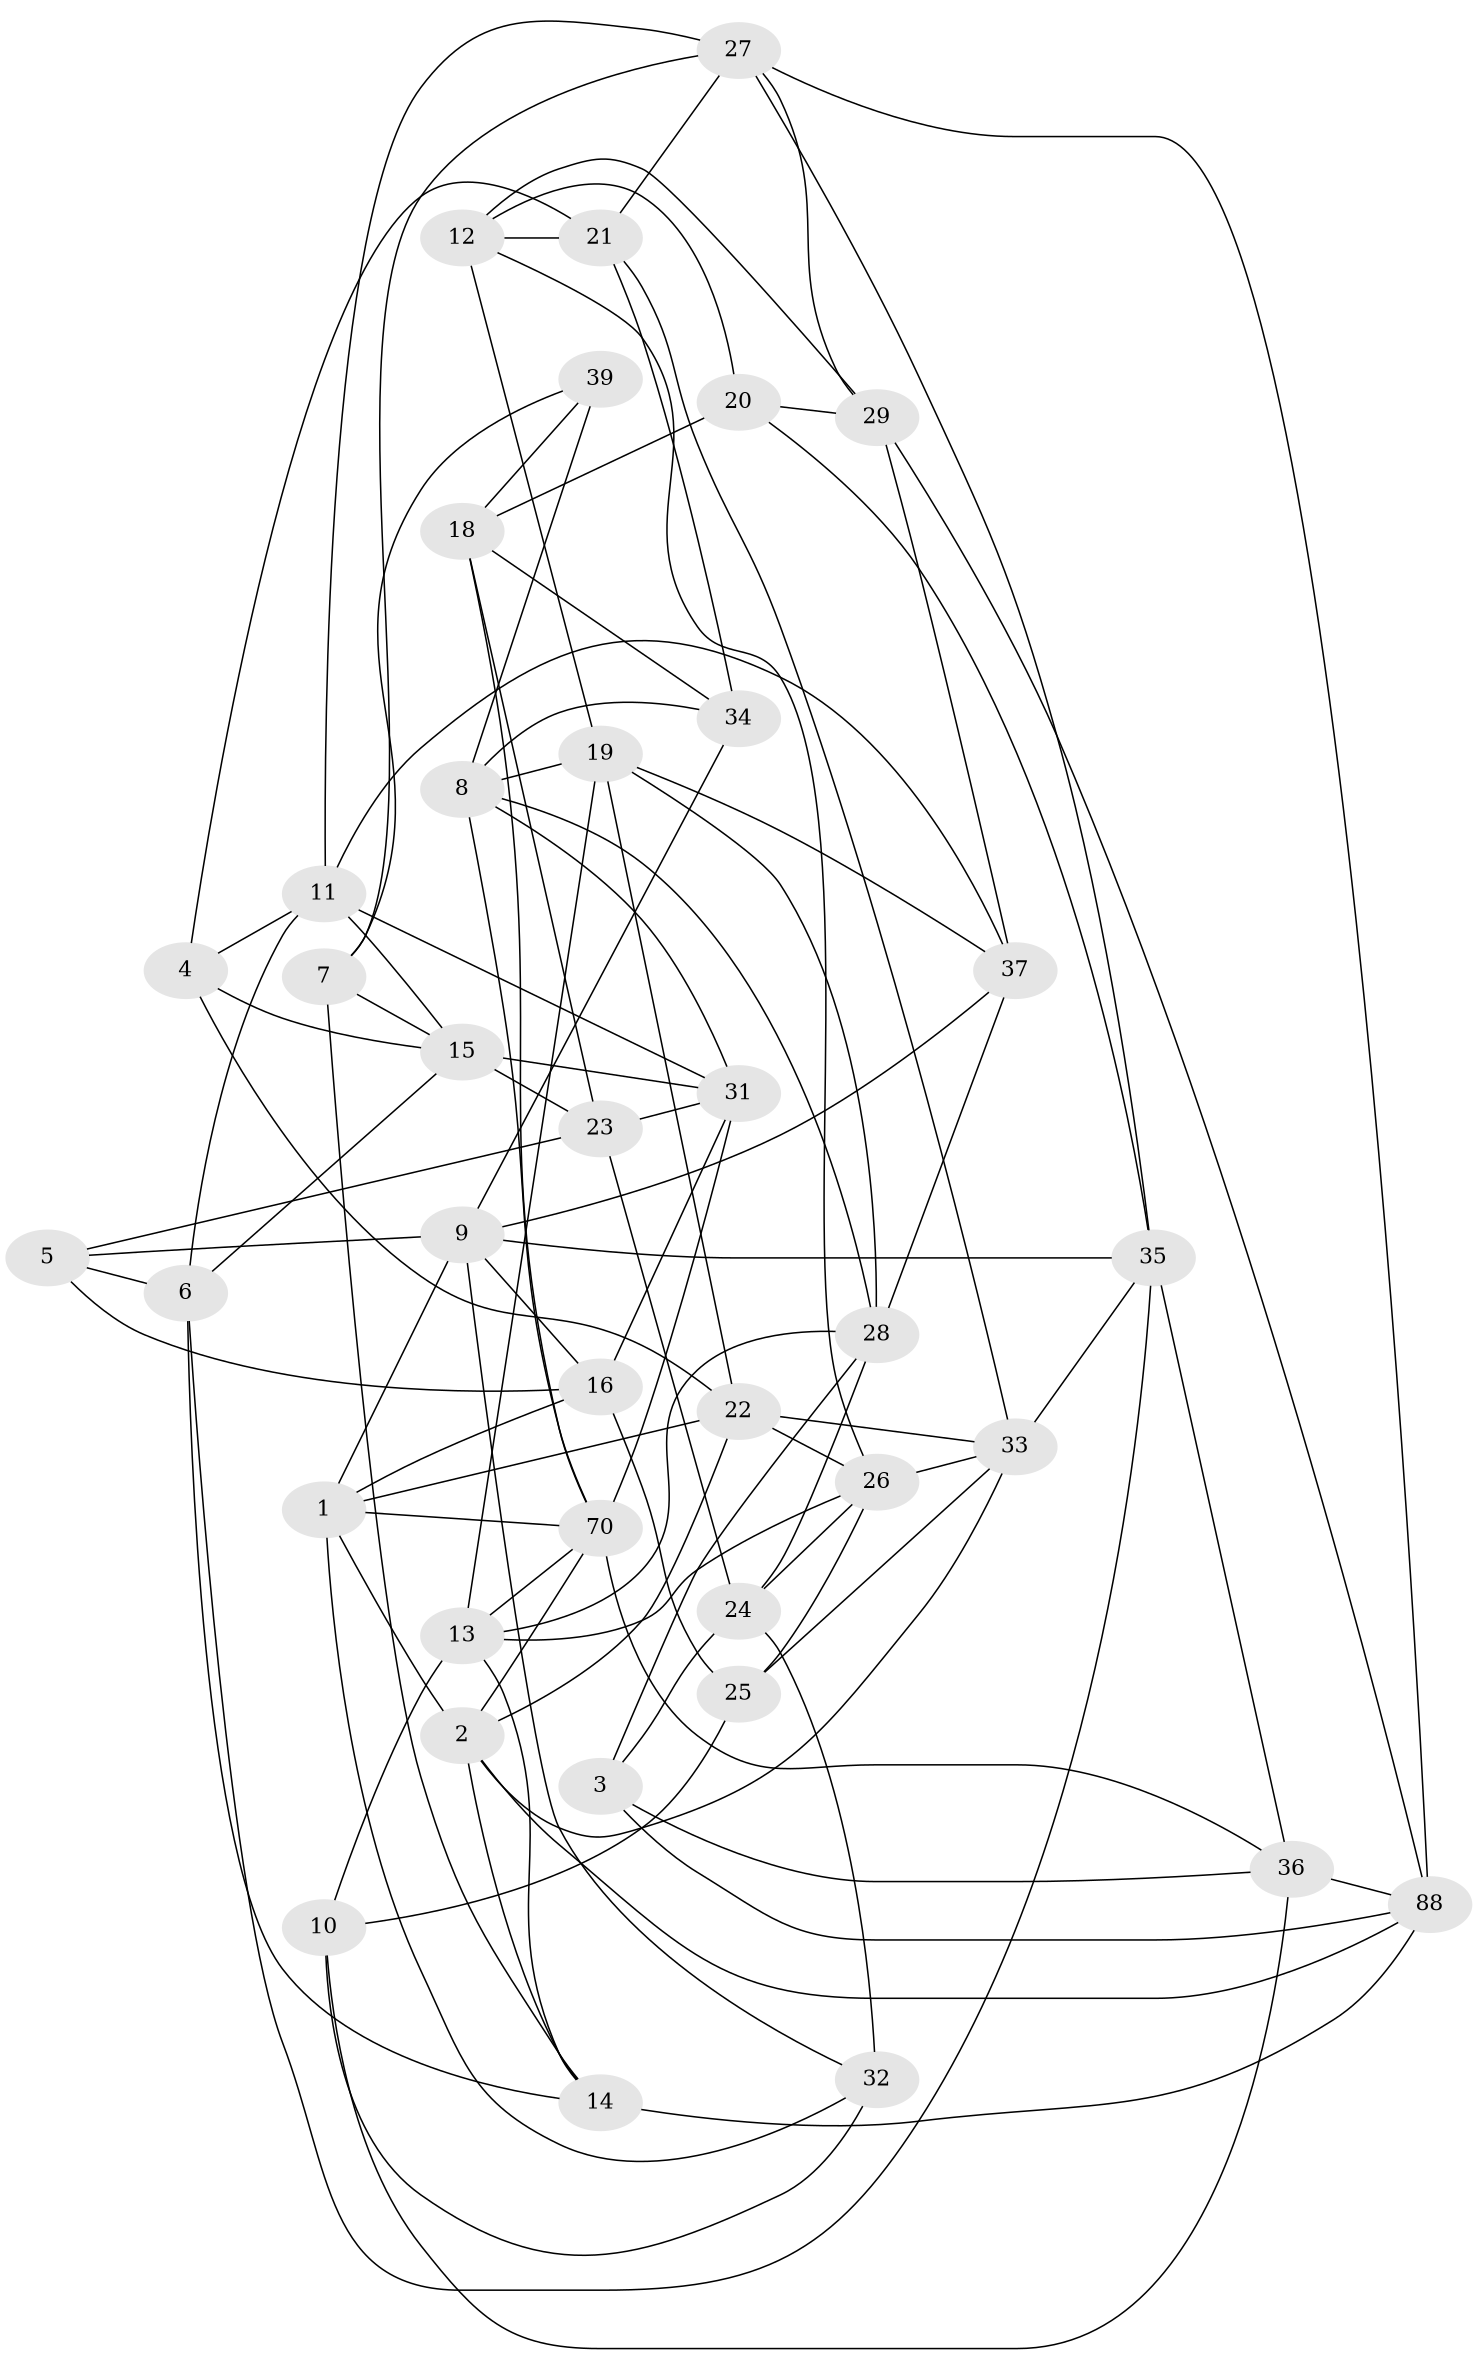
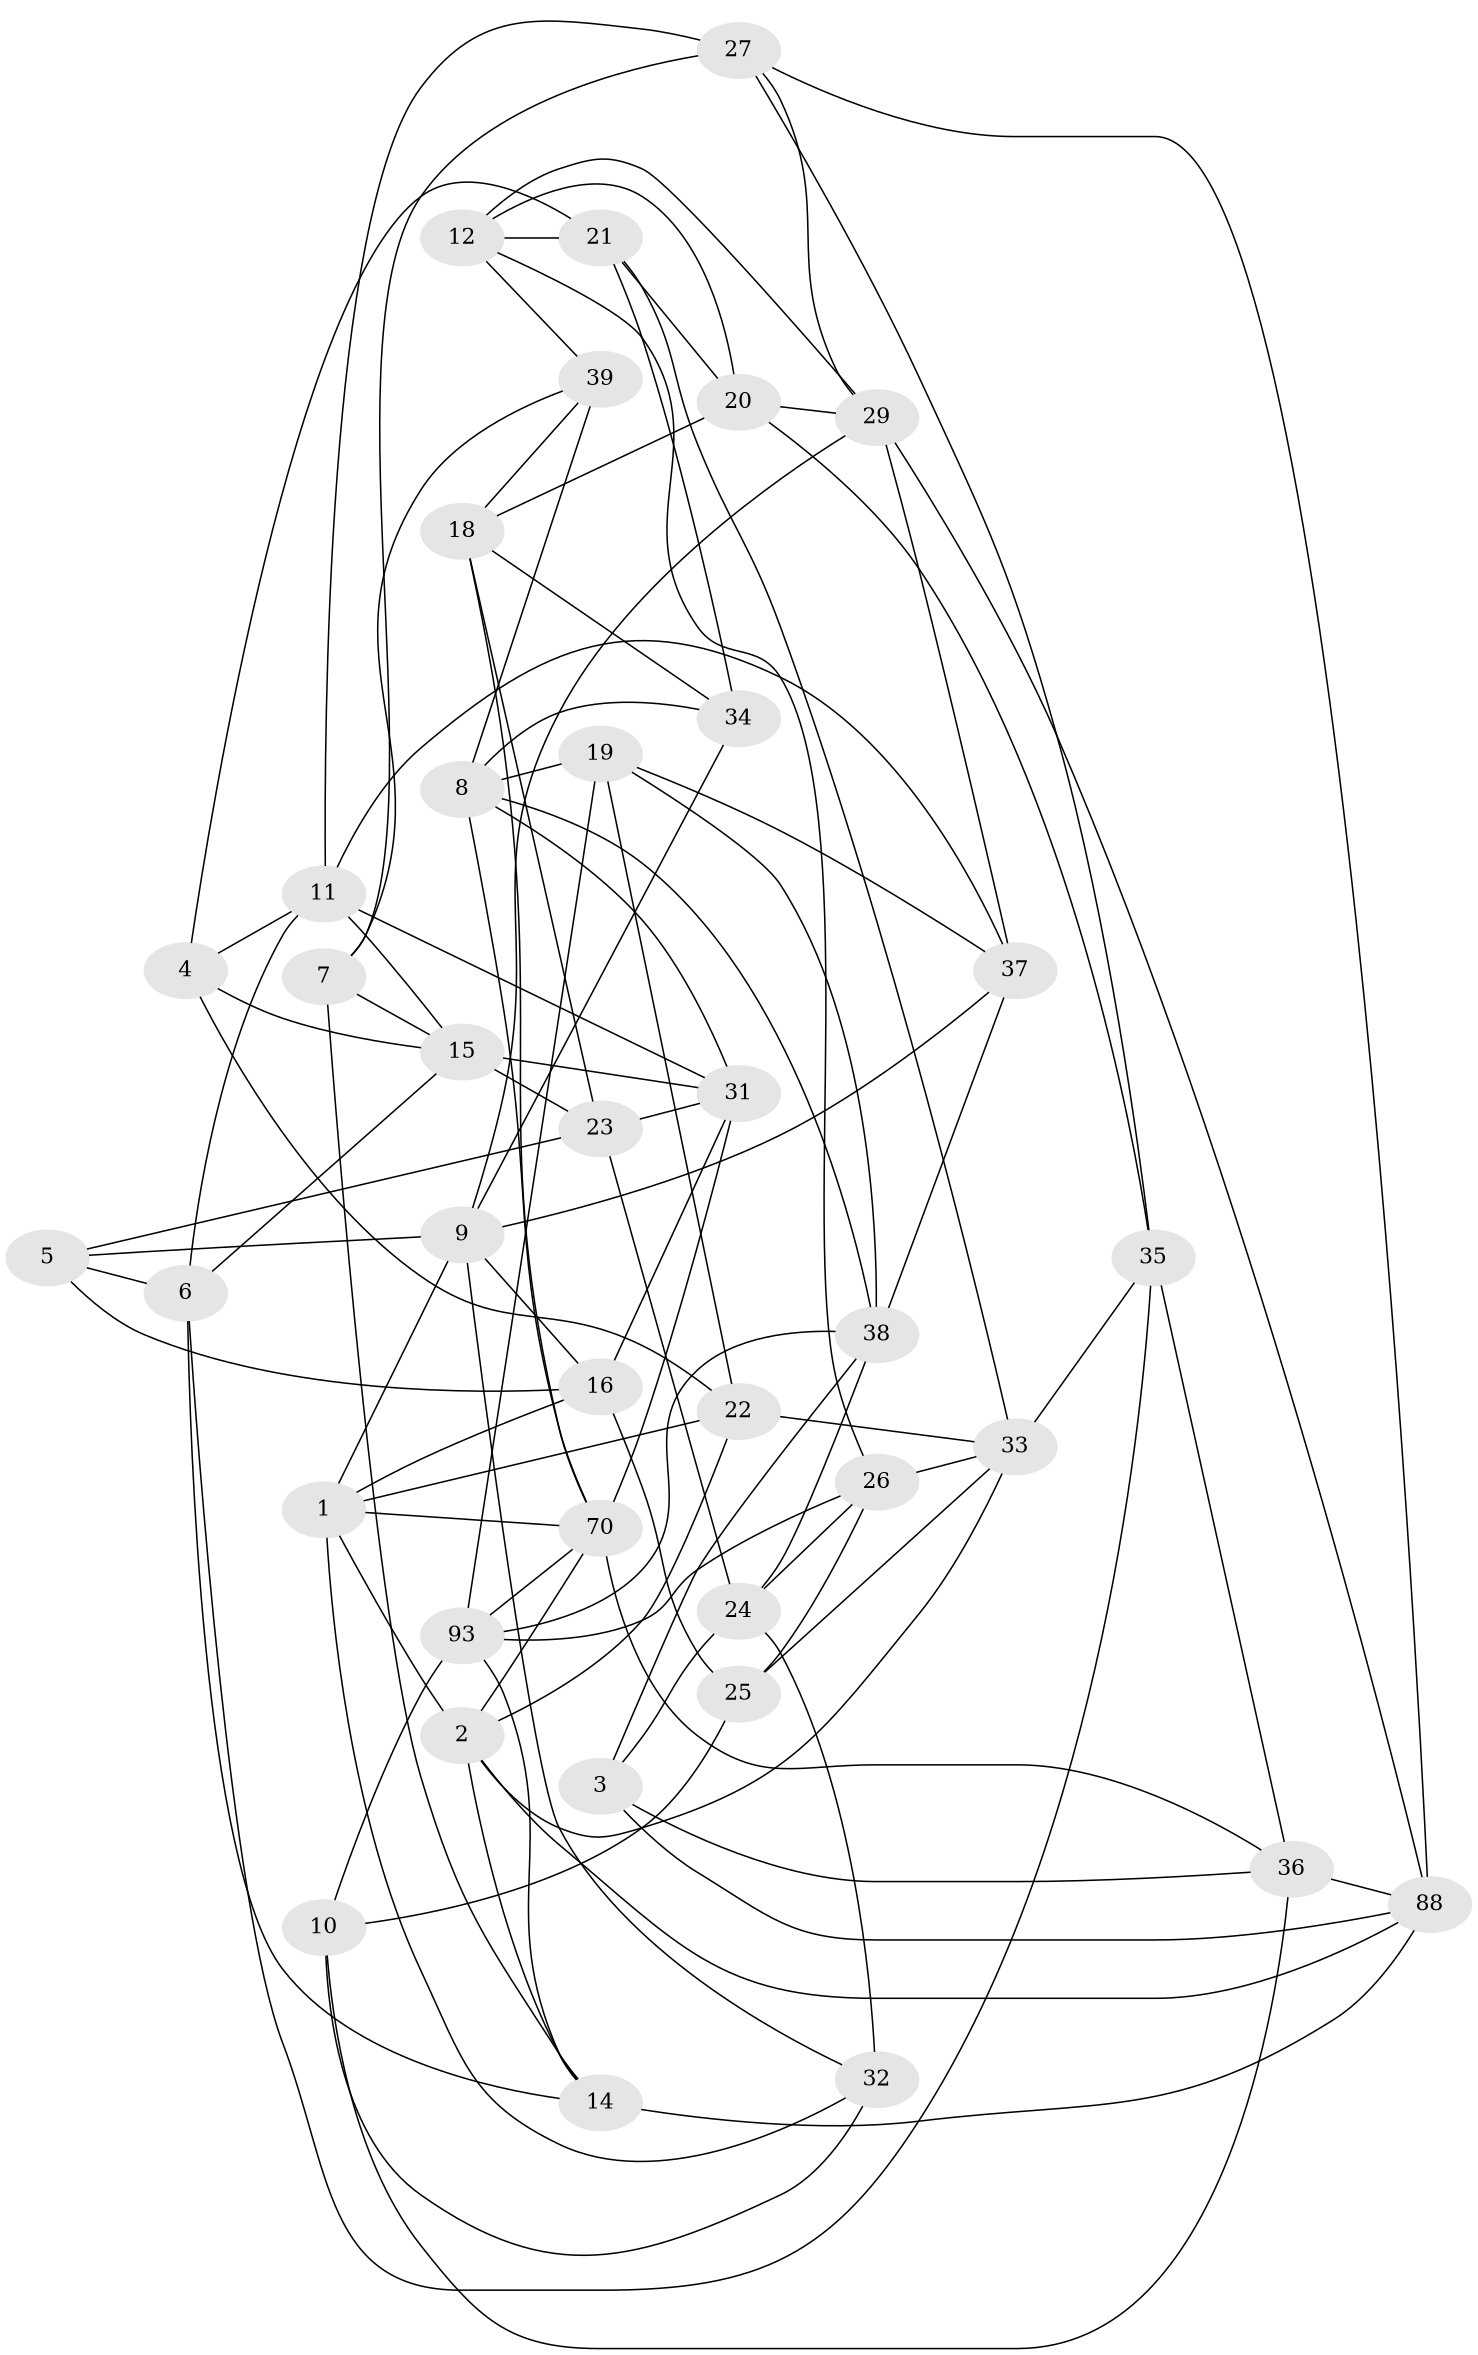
edge "27" -- "21": now "20" -- "21"
edge "12" -- "19": now "12" -- "39"
edge "9" -- "35": now "9" -- "29"
node "28": label "28" -> "38"
edge "22" -- "26": removed
node "13": label "13" -> "93"
